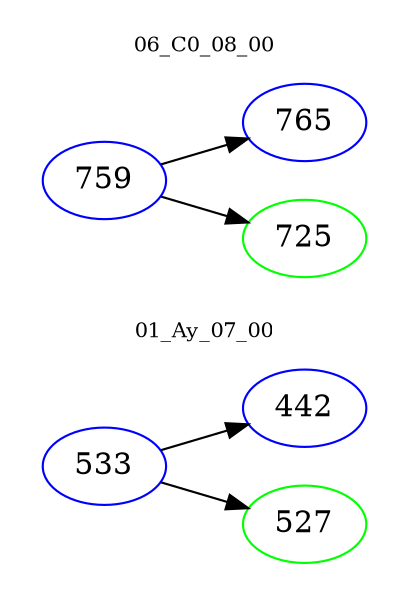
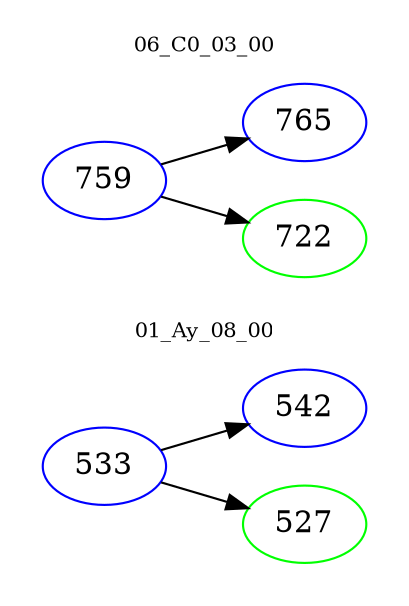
cluster "06_C0_08_00": label "06_C0_08_00" -> "06_C0_03_00"
node "725": label "725" -> "722"
cluster "01_Ay_07_00": label "01_Ay_07_00" -> "01_Ay_08_00"
node "442": label "442" -> "542"
